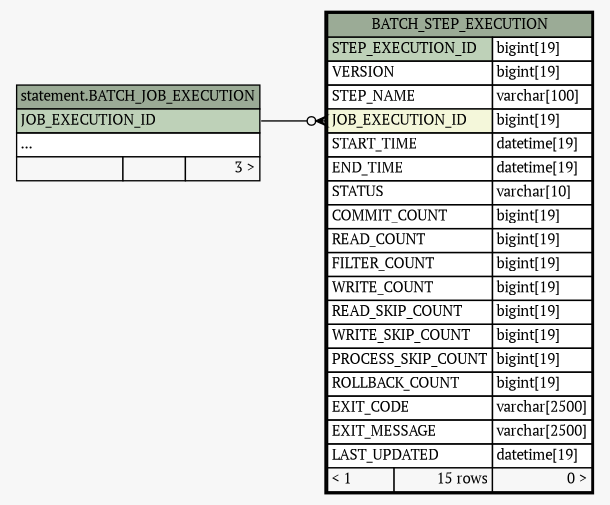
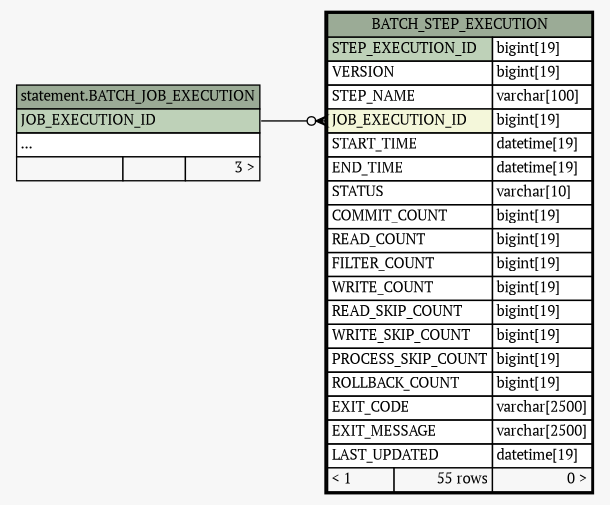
node "BATCH_STEP_EXECUTION": text "15 rows" -> "55 rows"
